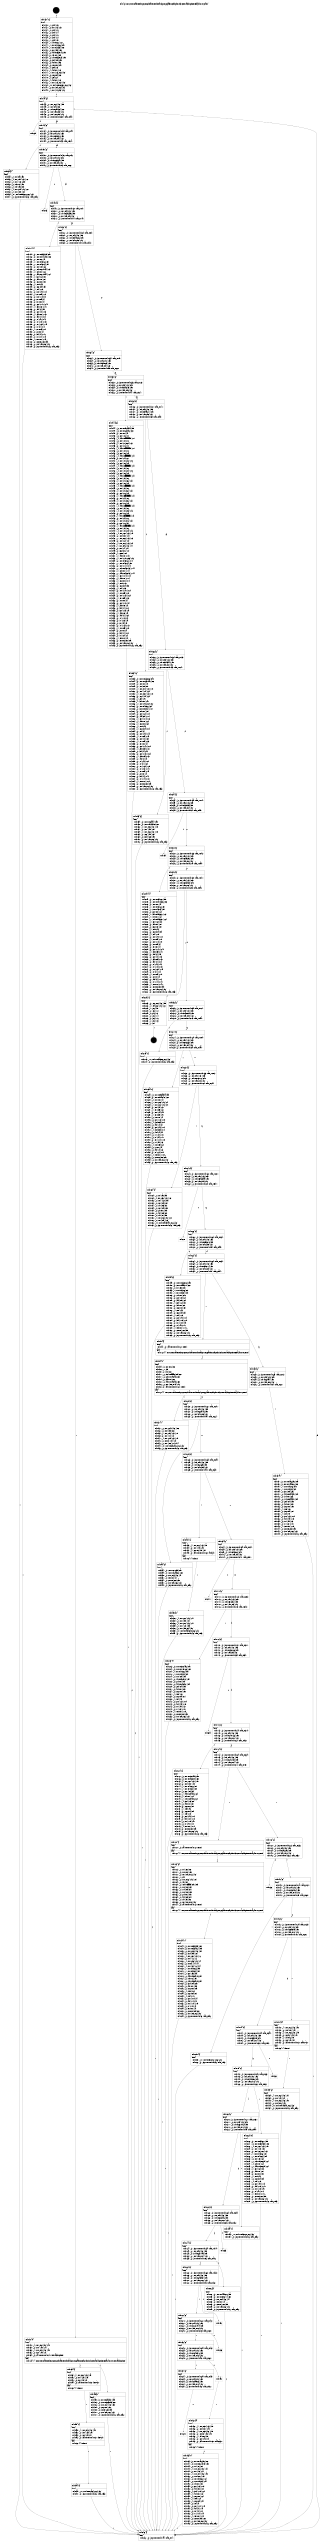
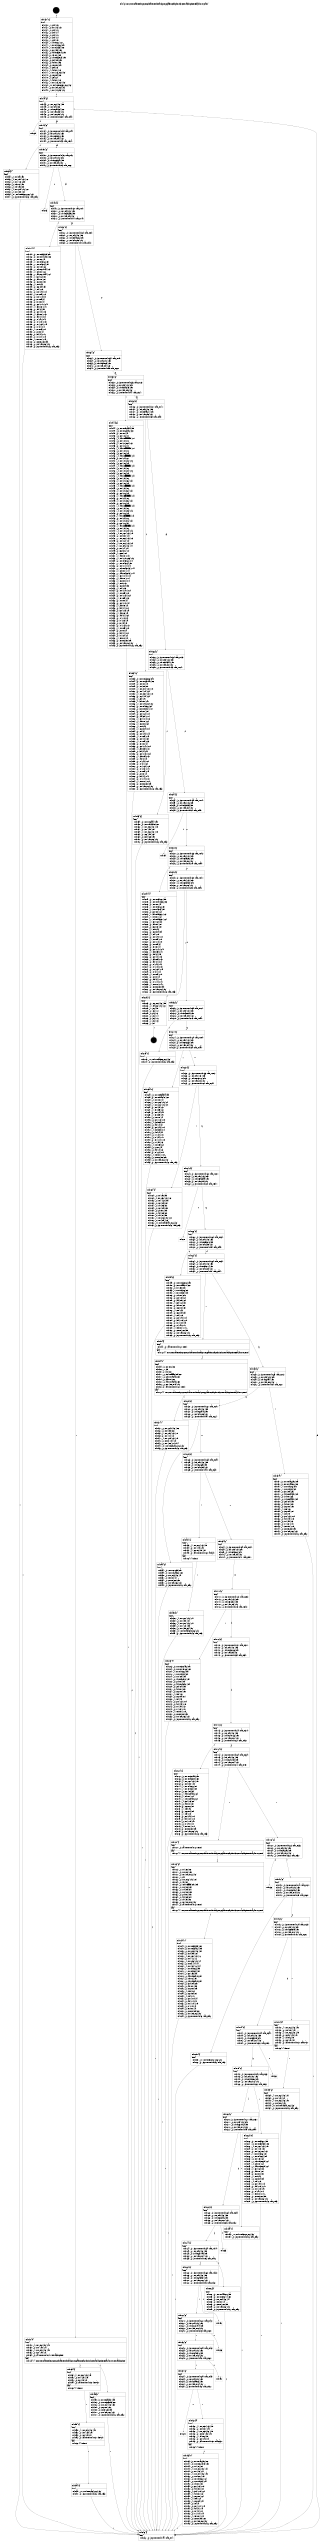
edge "0x401f09 [40]" -> "0x4016bc [28]": now "0x4016a0 [28]" -> "0x4016bc [28]"
node "0x402411": removed
node "0x4023bf": removed
edge "0x401ab2" -> "0x401d52 [29]": now "0x4018b4 [28]" -> "0x401d52 [29]"
